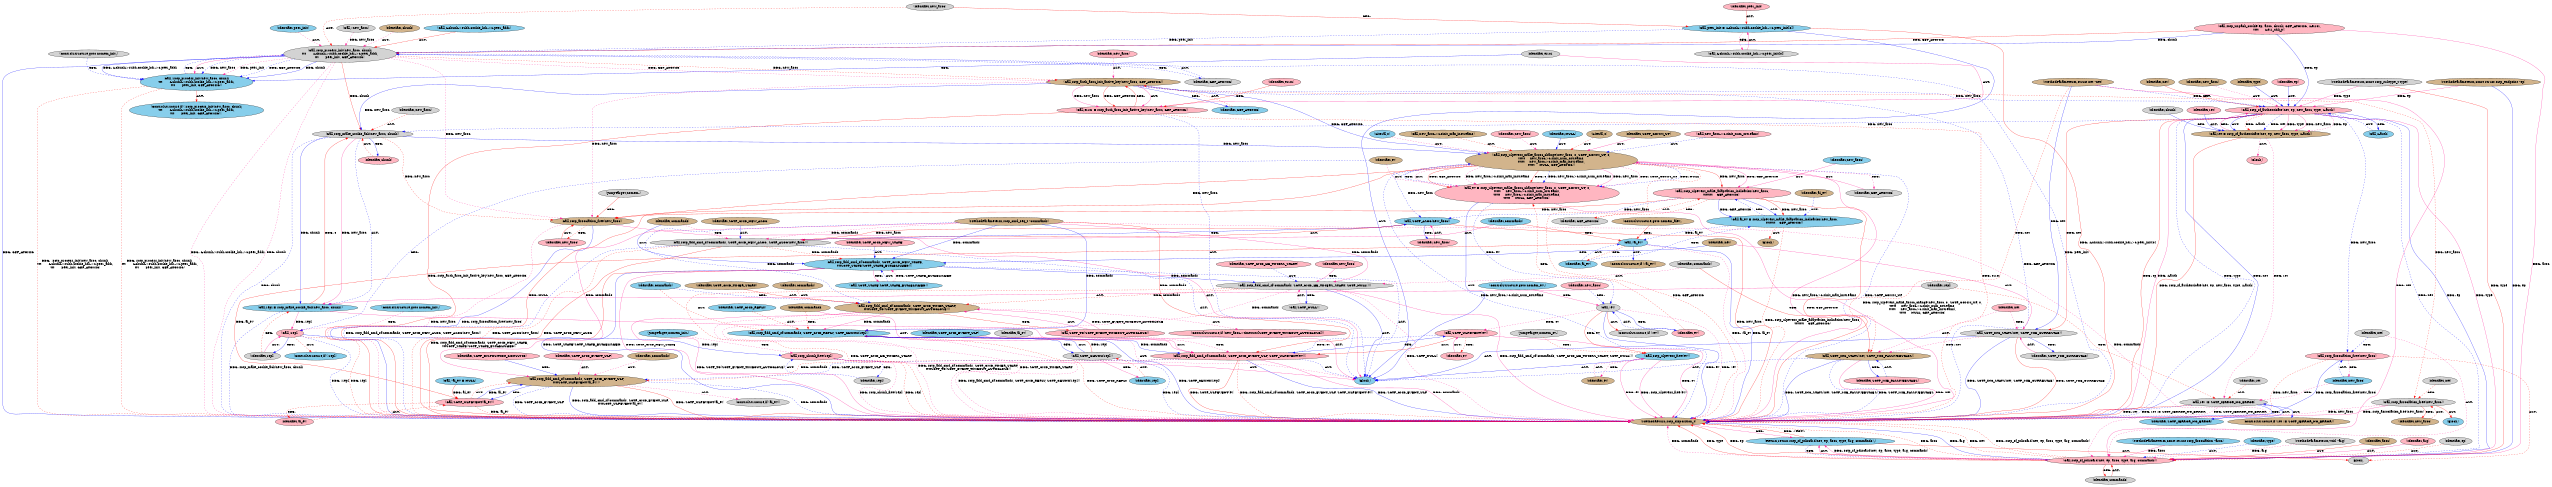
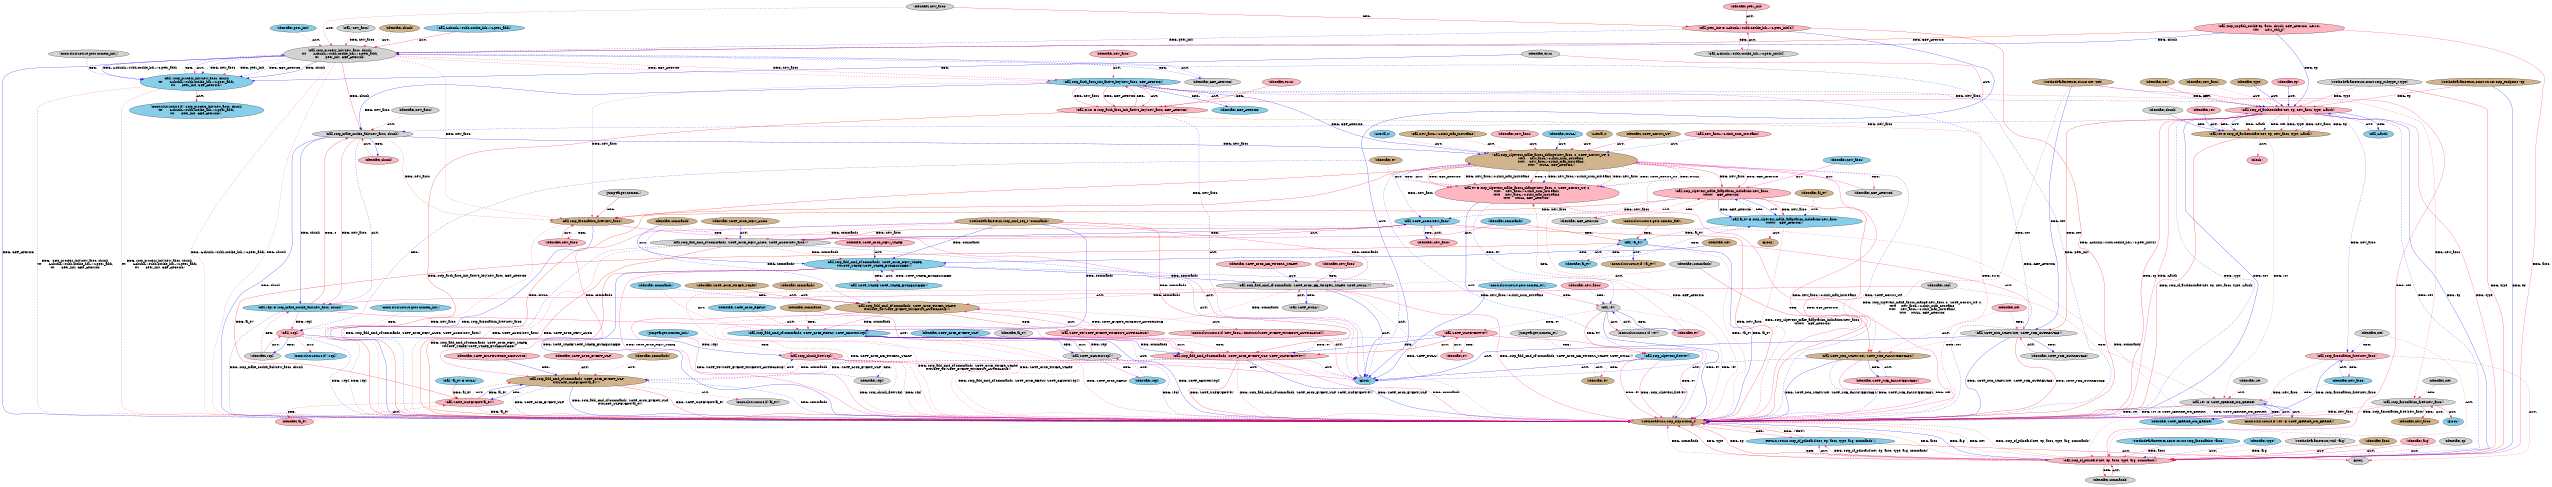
node "(Call,peer_init = &chunk->subh.cookie_hdr->c.peer_init[0])": fillcolor skyblue -> lightpink
node "(Call,sctp_auth_asoc_init_active_key(new_asoc, GFP_ATOMIC))": fillcolor tan -> skyblue
edge "(Call,sctp_make_cookie_ack(new_asoc, chunk))" -> "(MethodReturn,sctp_disposition_t)": style dashed -> solid
